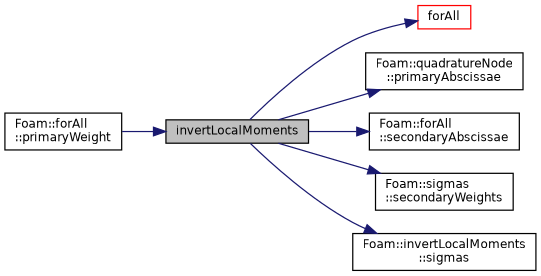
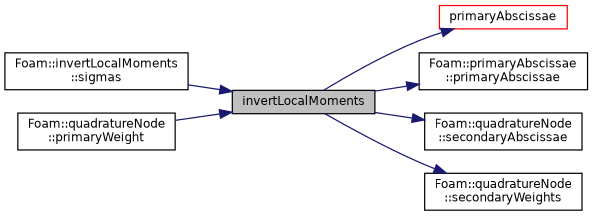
node "forAll": label "forAll" -> "primaryAbscissae"
node "Foam::quadratureNode ::primaryAbscissae": label "Foam::quadratureNode ::primaryAbscissae" -> "Foam::primaryAbscissae ::primaryAbscissae"
node "Foam::forAll ::primaryWeight": label "Foam::forAll ::primaryWeight" -> "Foam::quadratureNode ::primaryWeight"
node "Foam::forAll ::secondaryAbscissae": label "Foam::forAll ::secondaryAbscissae" -> "Foam::quadratureNode ::secondaryAbscissae"
edge "invertLocalMoments" -> "Foam::invertLocalMoments ::sigmas": reversed
node "Foam::sigmas ::secondaryWeights": label "Foam::sigmas ::secondaryWeights" -> "Foam::quadratureNode ::secondaryWeights"
